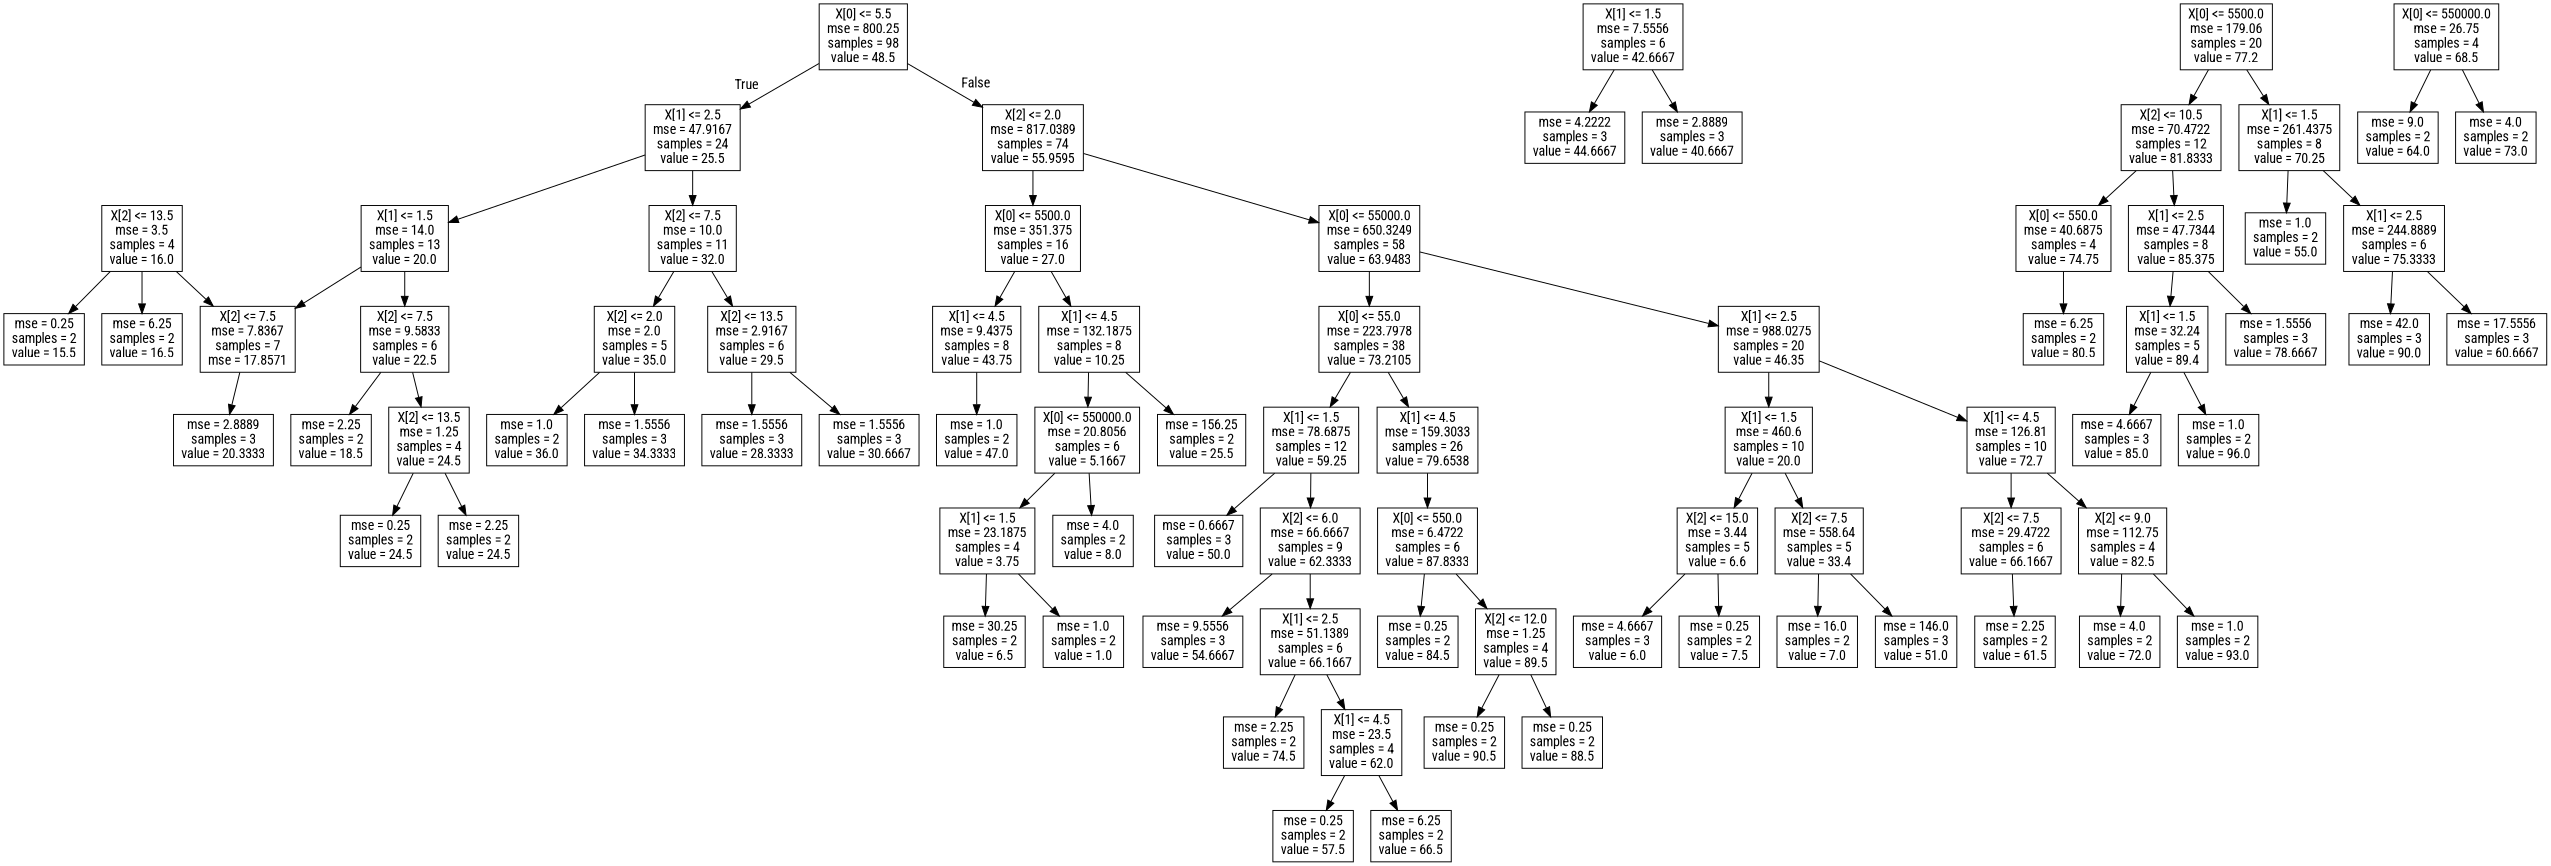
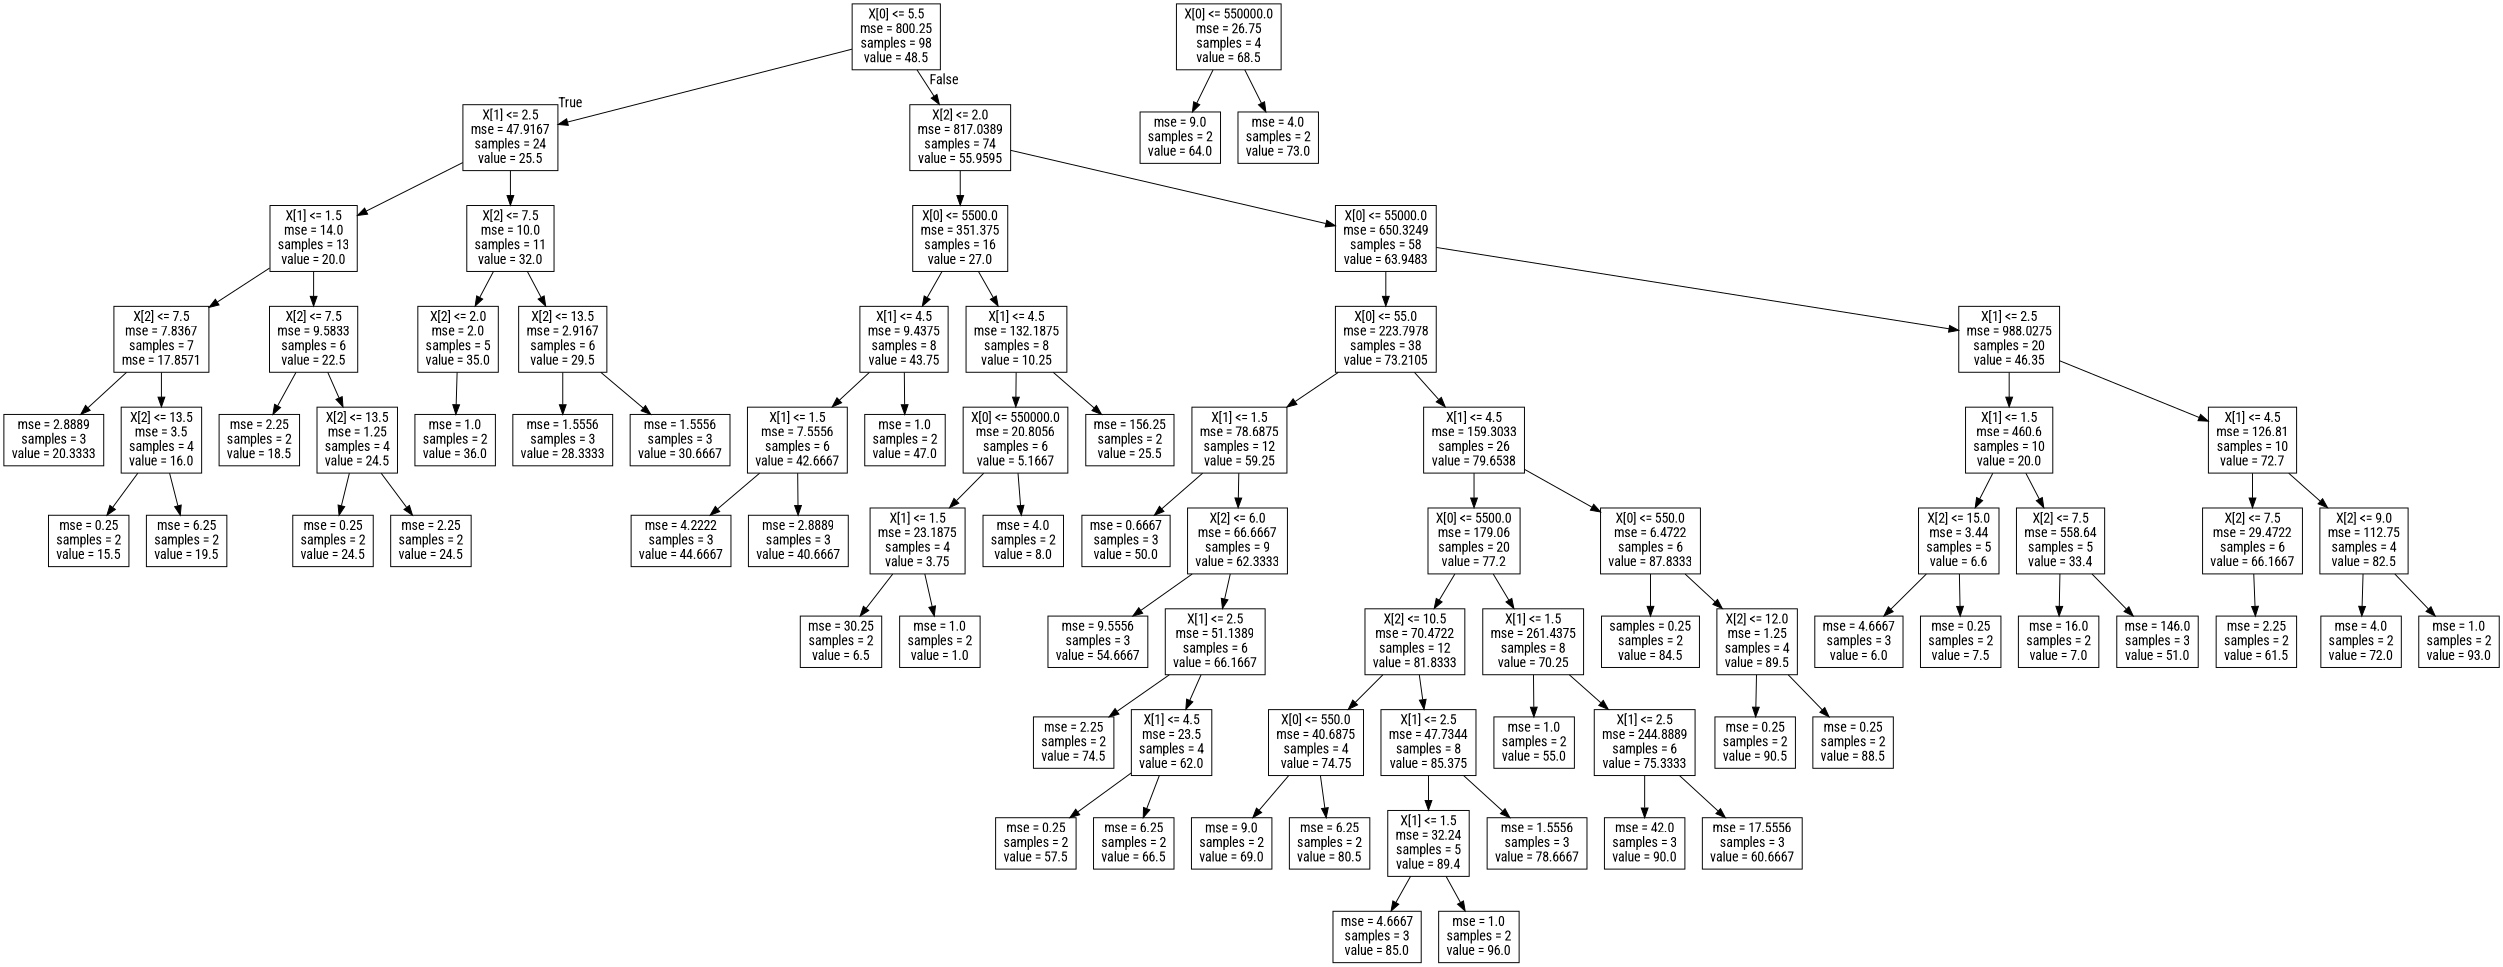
edge "X[2] <= 13.5 mse = 3.5 samples = 4 value = 16.0" -> "X[2] <= 7.5 mse = 7.8367 samples = 7 mse = 17.8571": reversed
node "mse = 6.25 samples = 2 value = 16.5": label "mse = 6.25 samples = 2 value = 16.5" -> "mse = 6.25 samples = 2 value = 19.5"
edge "X[1] <= 4.5 mse = 9.4375 samples = 8 value = 43.75" -> "X[1] <= 1.5 mse = 7.5556 samples = 6 value = 42.6667": added
node "mse = 1.5556 samples = 3 value = 34.3333": removed
edge "X[1] <= 4.5 mse = 159.3033 samples = 26 value = 79.6538" -> "X[0] <= 5500.0 mse = 179.06 samples = 20 value = 77.2": added
node "mse = 0.25 samples = 2 value = 84.5": label "mse = 0.25 samples = 2 value = 84.5" -> "samples = 0.25 samples = 2 value = 84.5"
node "mse = 9.0 samples = 2 value = 69.0": added
